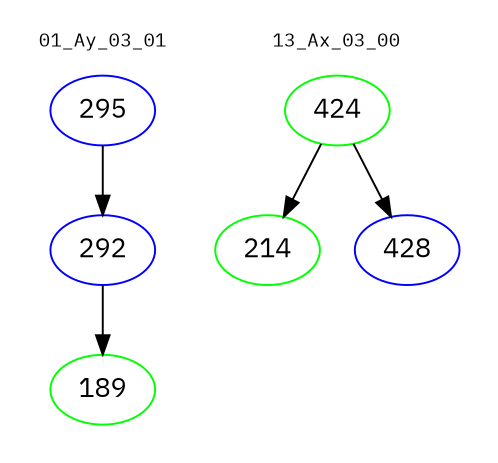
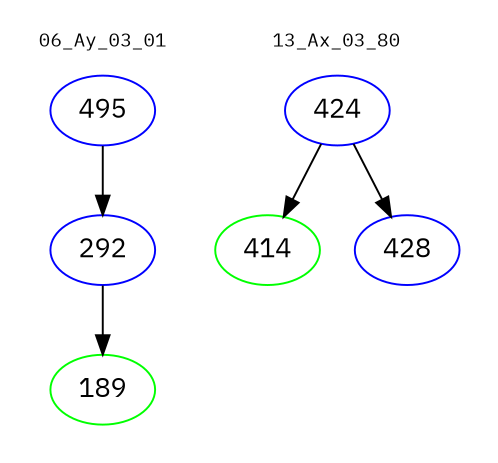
cluster "01_Ay_03_01": label "01_Ay_03_01" -> "06_Ay_03_01"
cluster "13_Ax_03_00": label "13_Ax_03_00" -> "13_Ax_03_80"
node "295": label "295" -> "495"
node "424": color green -> blue
node "214": label "214" -> "414"
